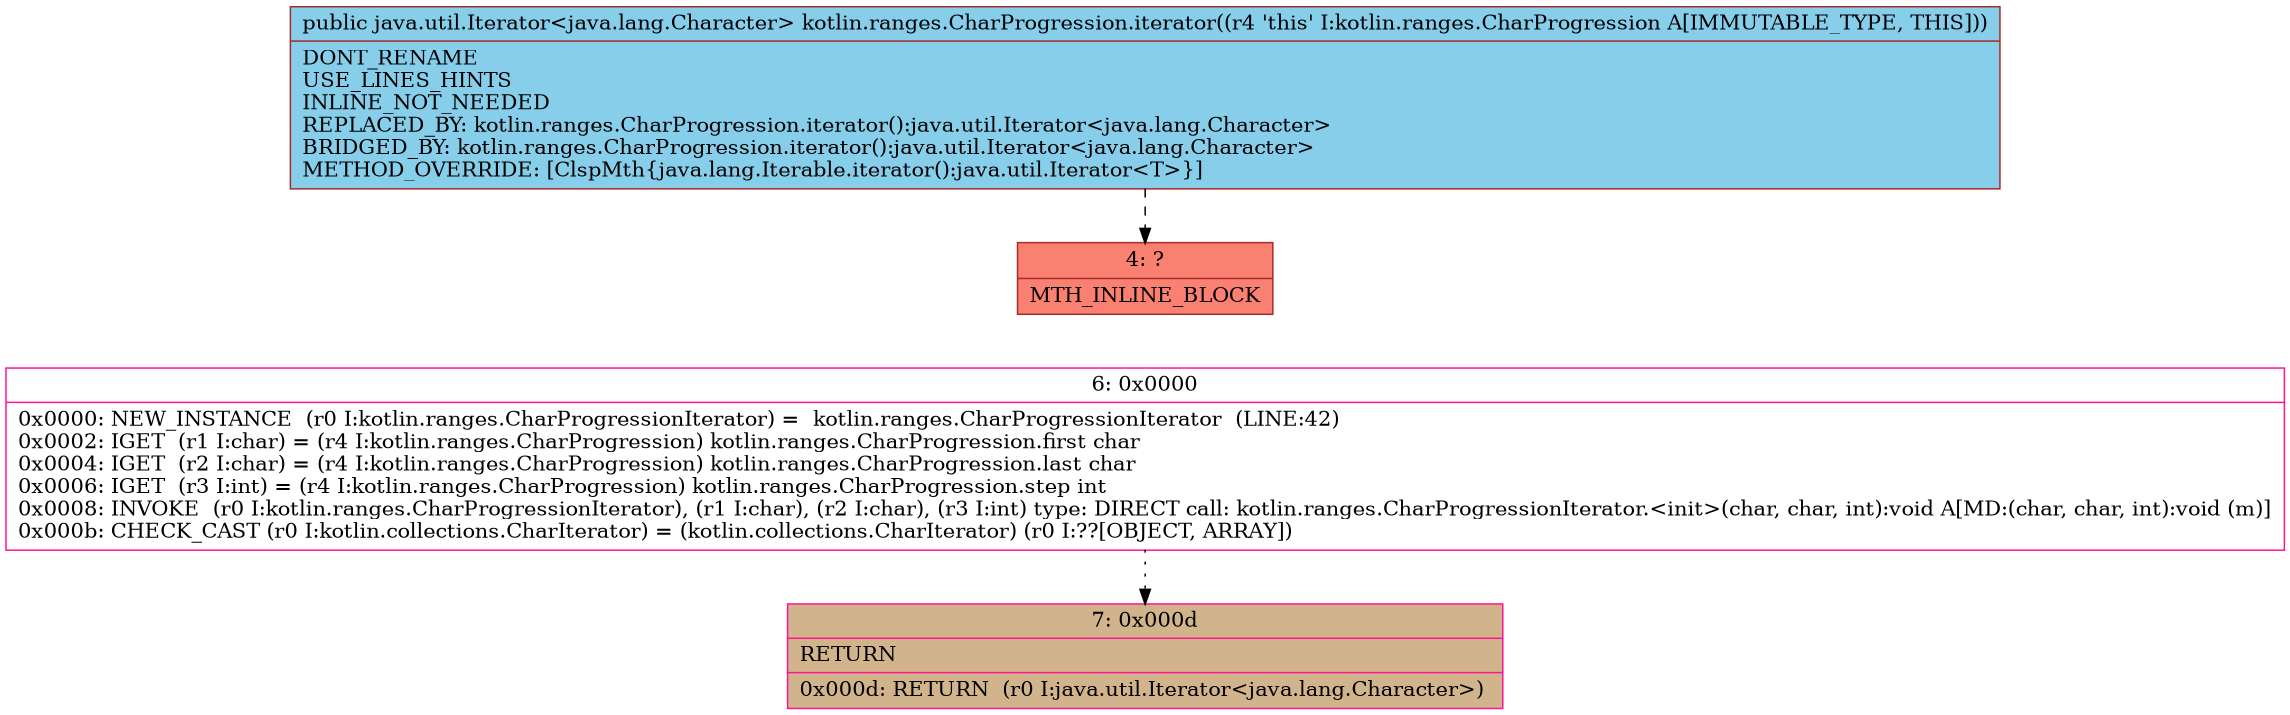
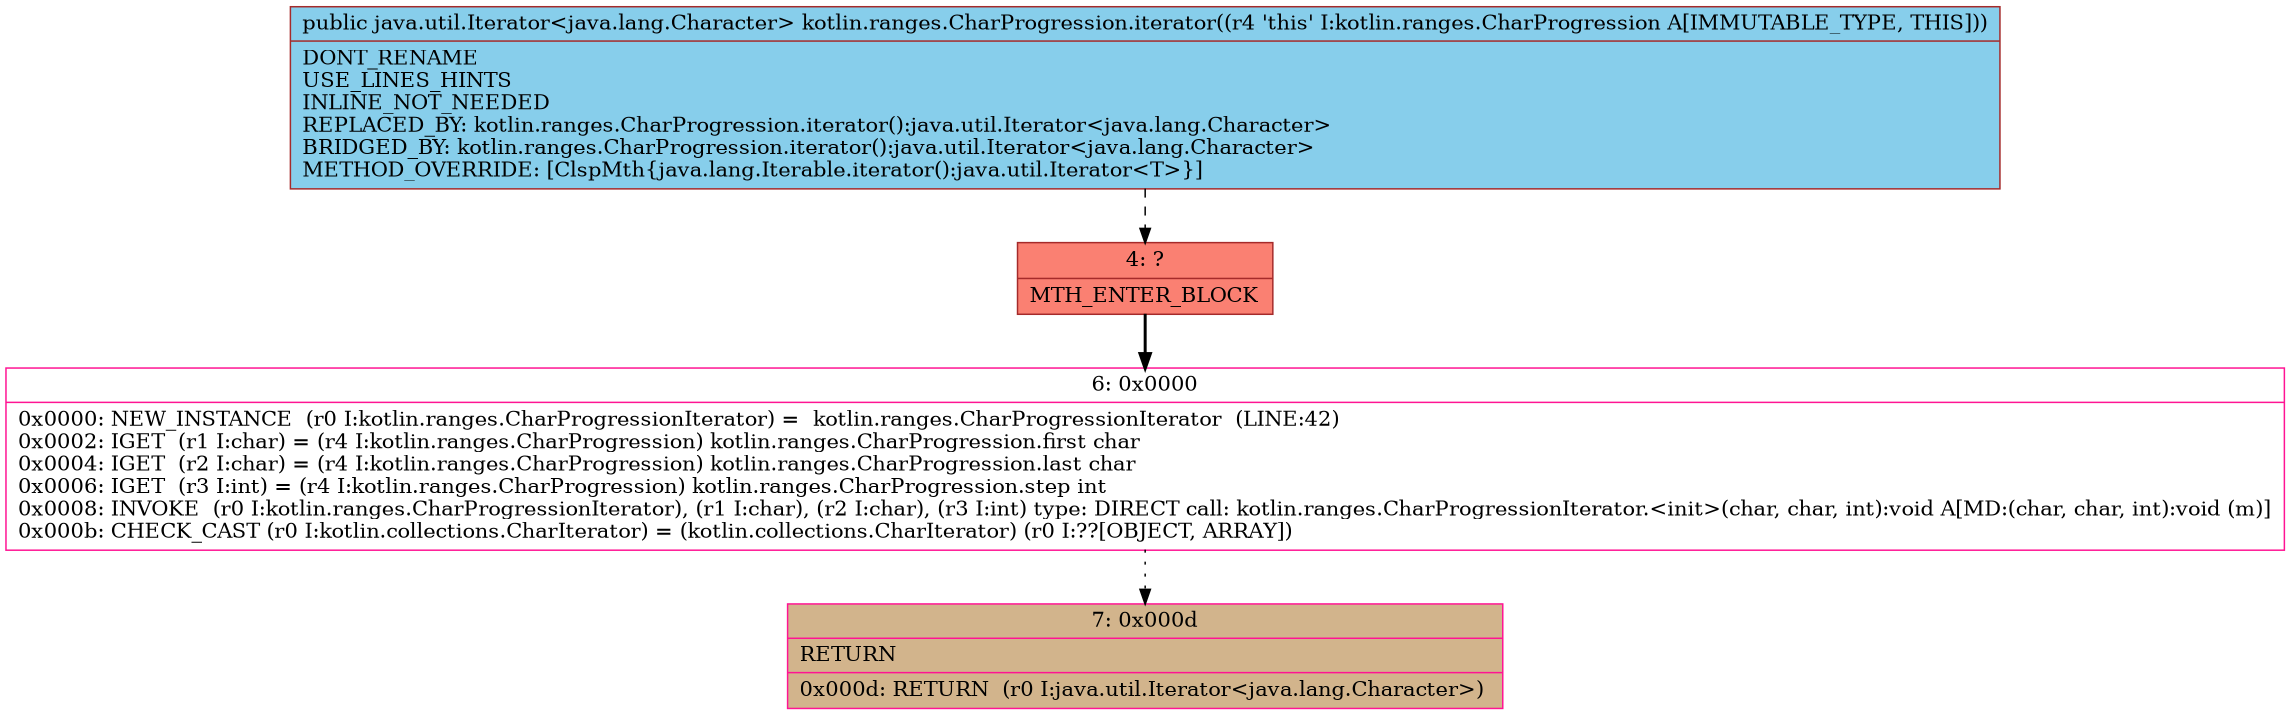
node "4: ?": text "MTH_INLINE_BLOCK" -> "MTH_ENTER_BLOCK"
edge "4: ?" -> "6: 0x0000": added
